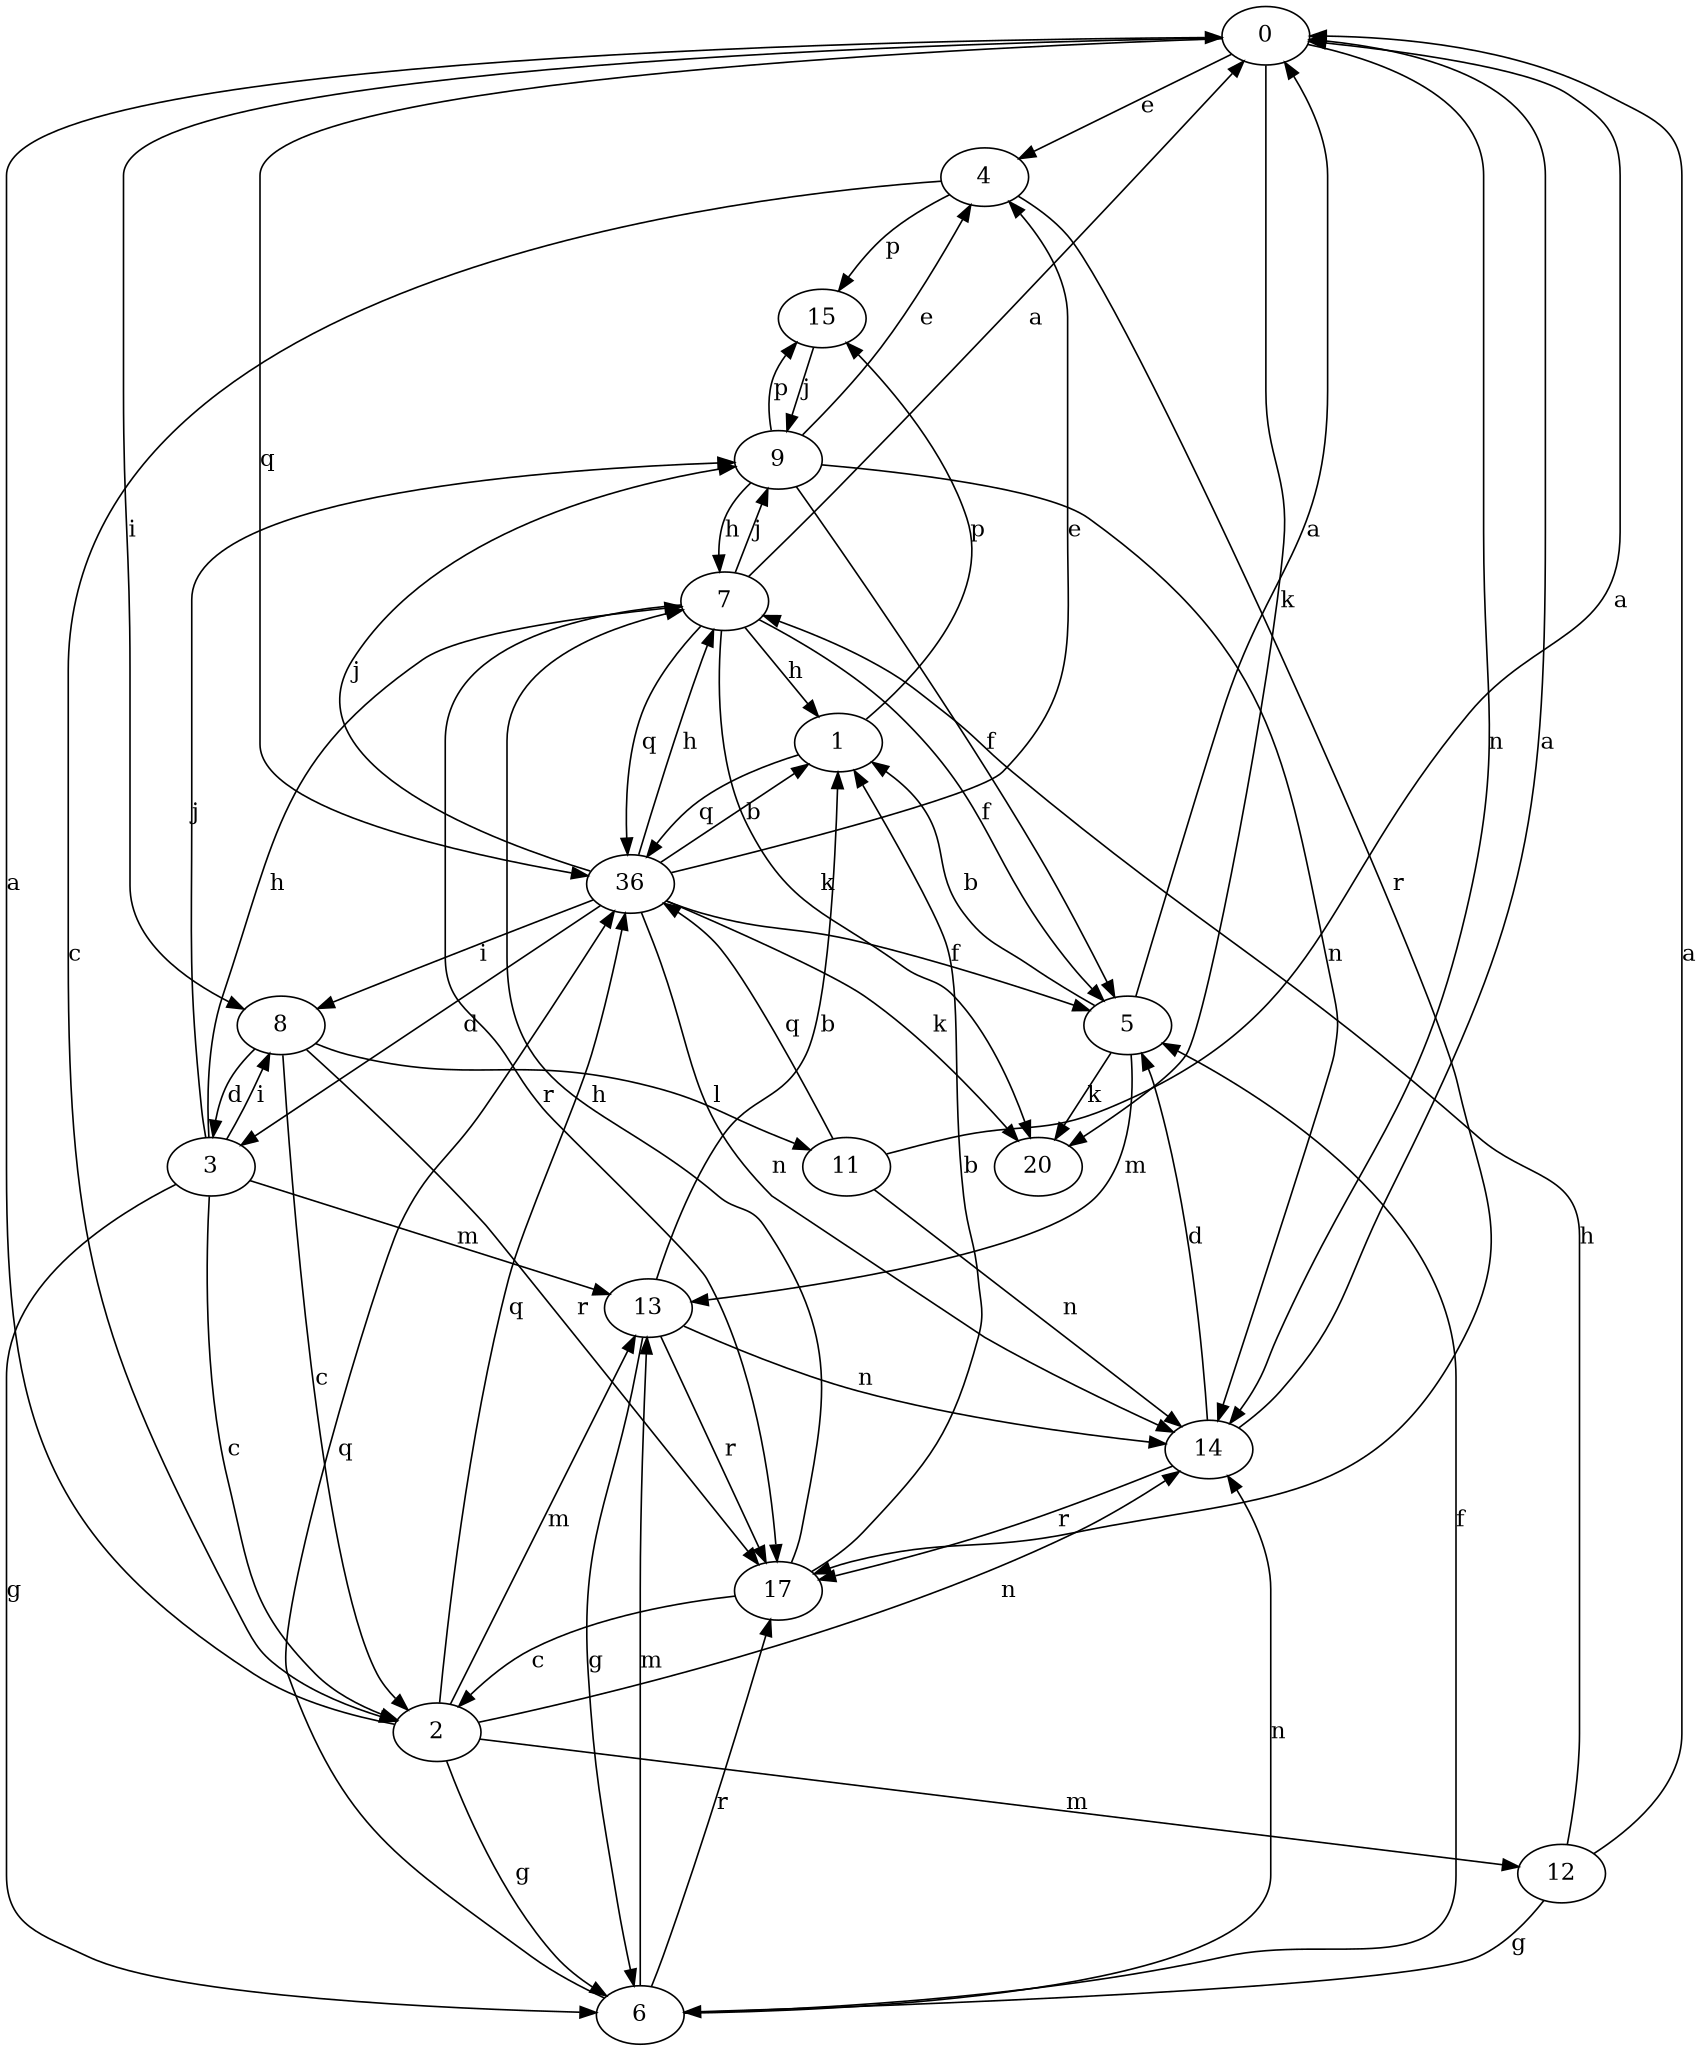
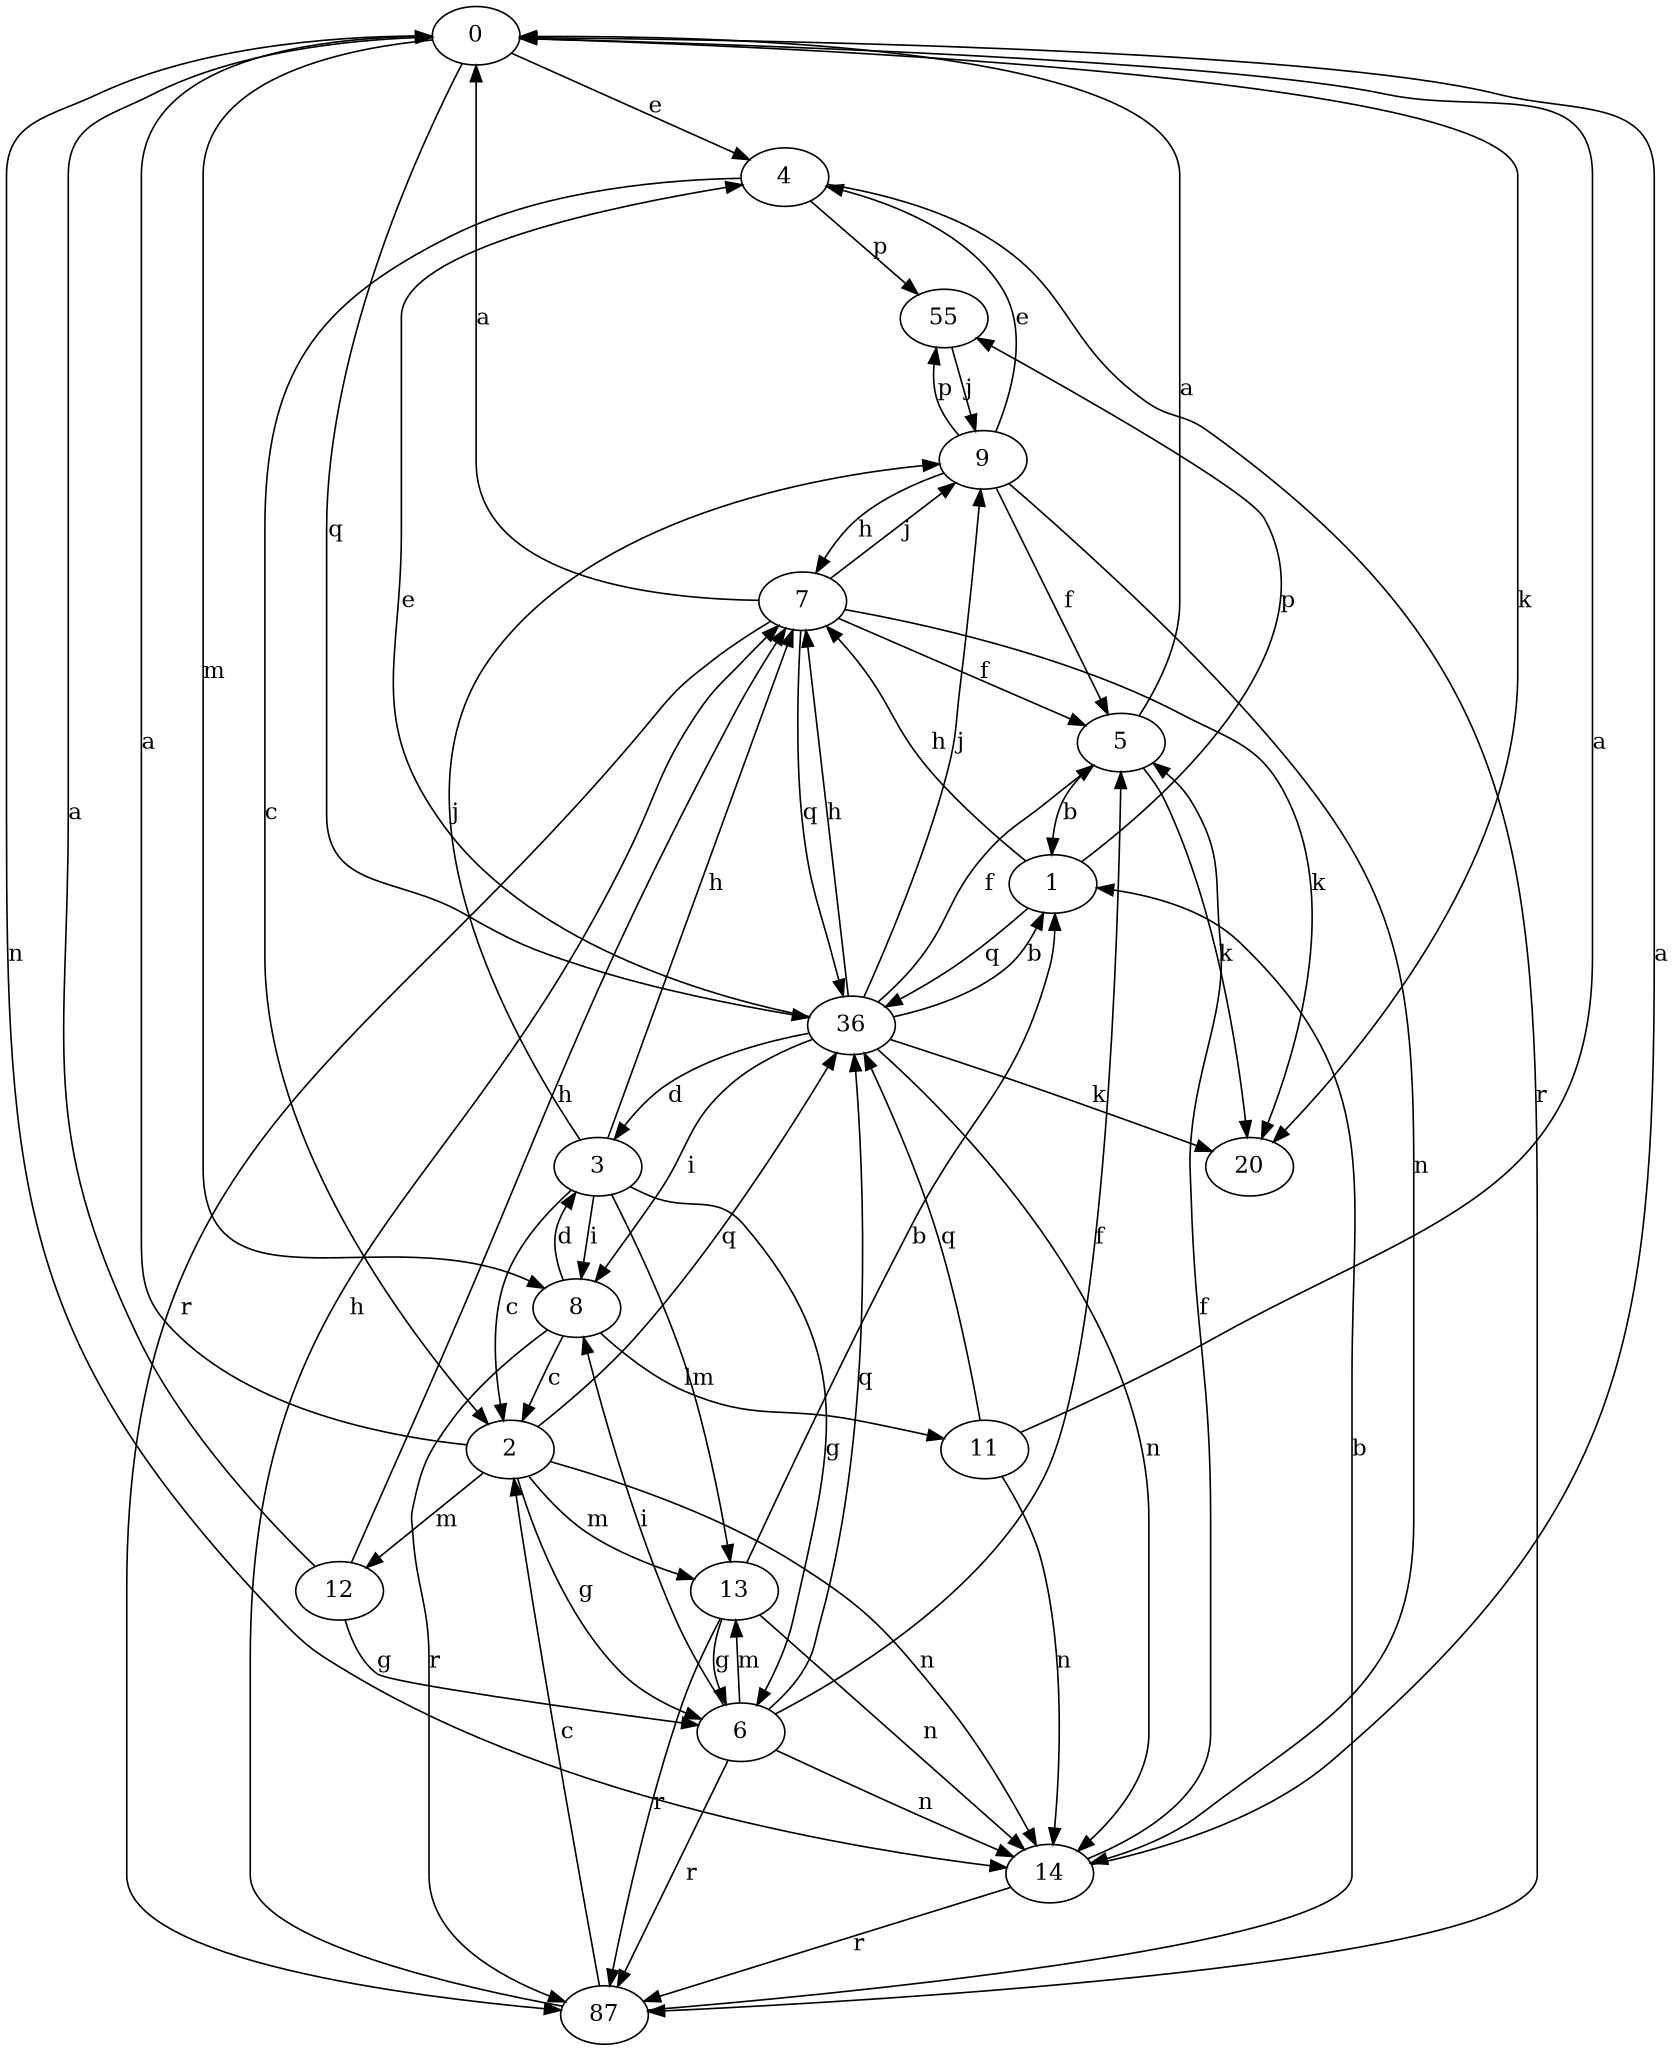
node "15": label "15" -> "55"
edge "0" -> "8": label "i" -> "m"
edge "7" -> "1": reversed
edge "14" -> "5": label "d" -> "f"
edge "5" -> "13": removed, label "m"
edge "6" -> "8": added, label "i"
node "17": label "17" -> "87"
